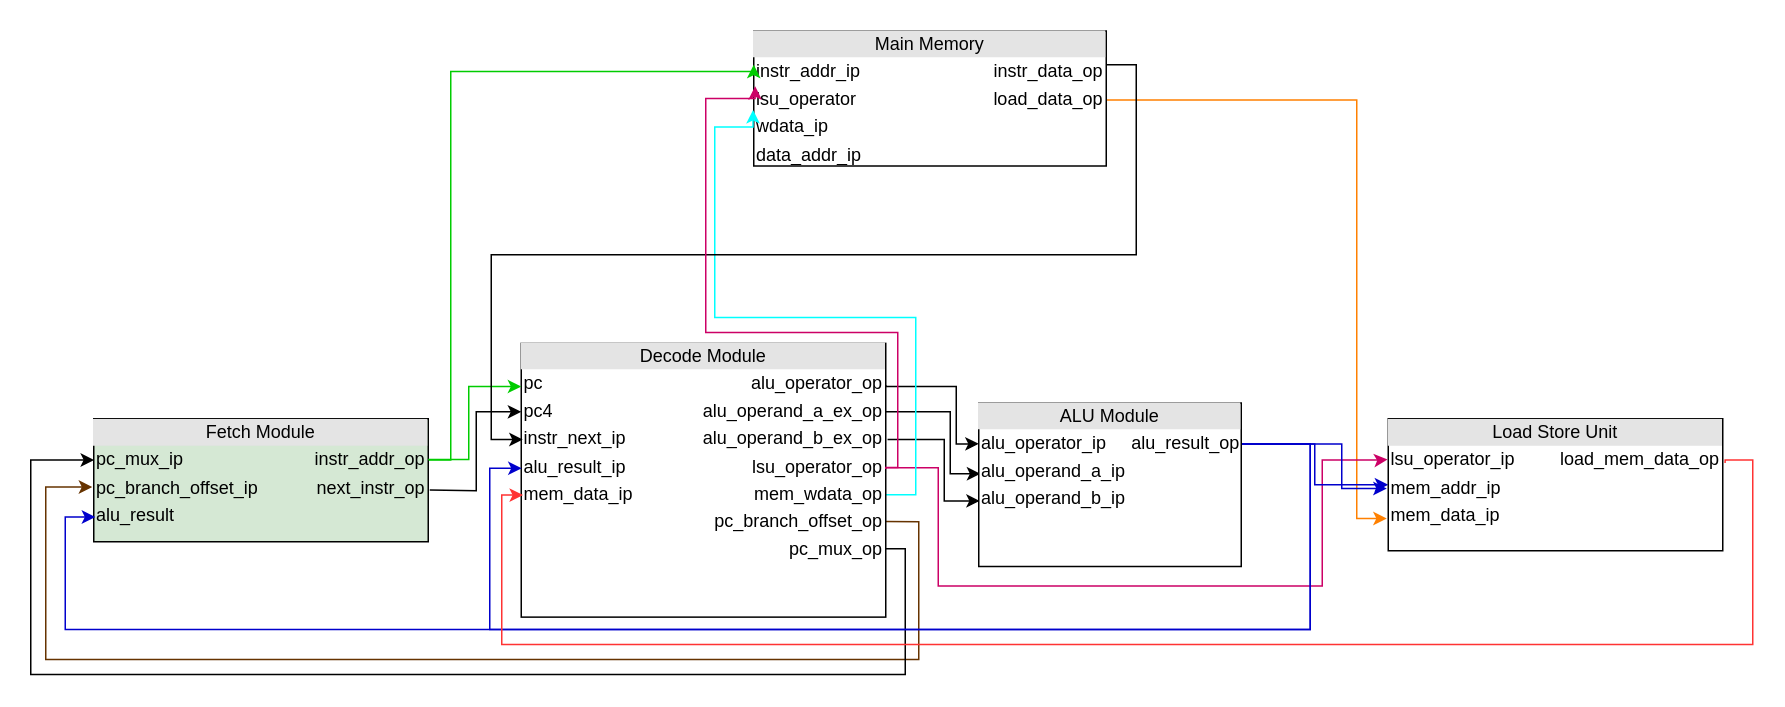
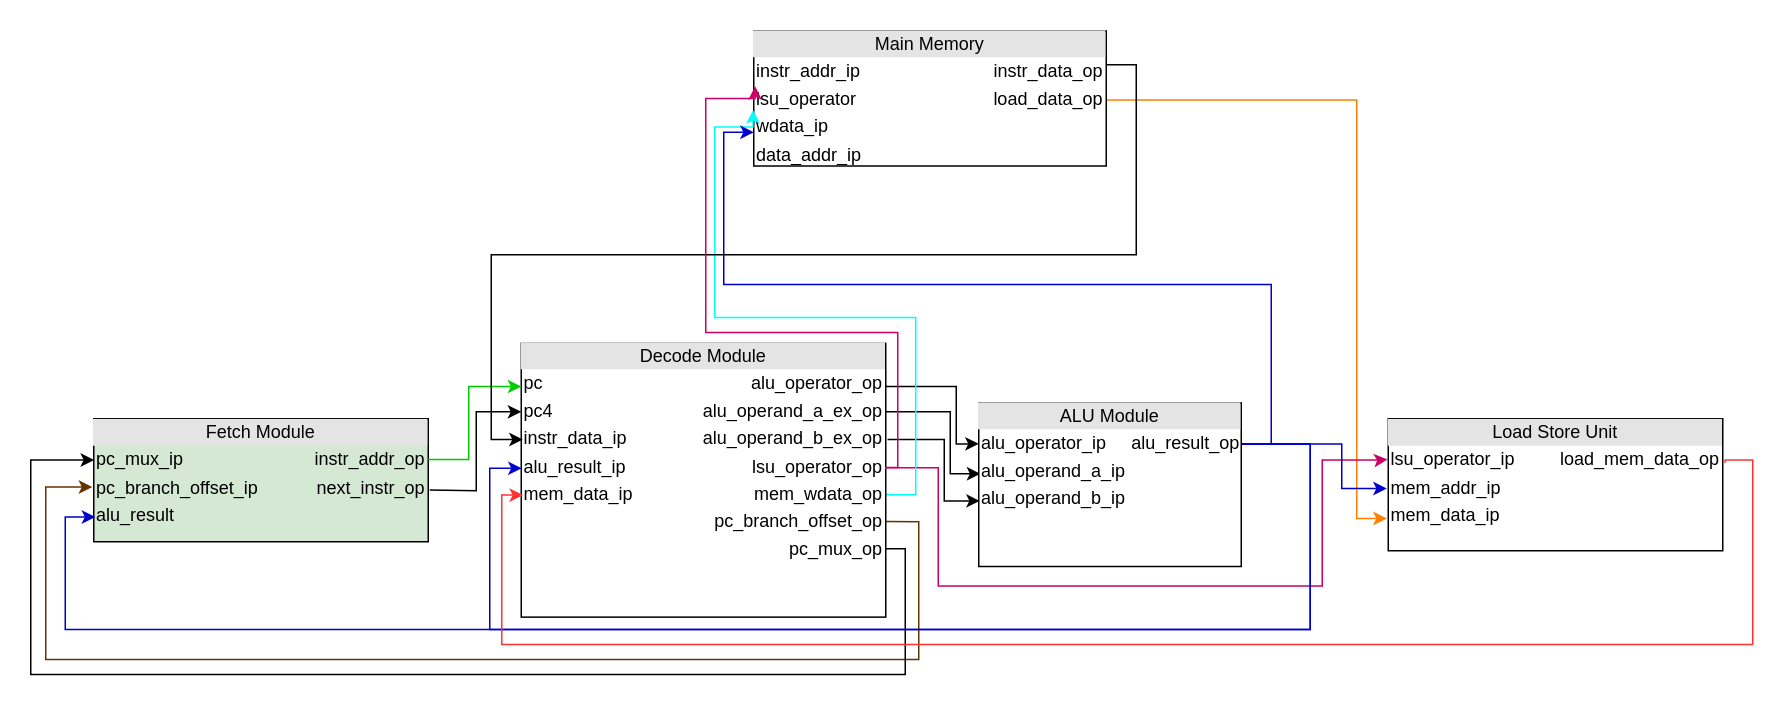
edge "Fetch Module pc_mux_ip instr_addr_op pc_branch_offset_ip next_instr_op alu_result" -> "Main Memory instr_addr_ip instr_data_op lsu_operator load_data_op wdata_ip data_addr_ip": removed
node "Decode Module pc alu_operator_op pc4 alu_operand_a_ex_op instr_next_ip alu_operand_b_ex_op alu_result_ip lsu_operator_op mem_data_ip mem_wdata_op pc_branch_offset_op pc_mux_op": label "Decode Module pc alu_operator_op pc4 alu_operand_a_ex_op instr_next_ip alu_operand_b_ex_op alu_result_ip lsu_operator_op mem_data_ip mem_wdata_op pc_branch_offset_op pc_mux_op" -> "Decode Module pc alu_operator_op pc4 alu_operand_a_ex_op instr_data_ip alu_operand_b_ex_op alu_result_ip lsu_operator_op mem_data_ip mem_wdata_op pc_branch_offset_op pc_mux_op"
edge "ALU Module alu_operator_ip alu_result_op alu_operand_a_ip alu_operand_b_ip" -> "Load Store Unit lsu_operator_ip load_mem_data_op mem_addr_ip mem_data_ip": now "ALU Module alu_operator_ip alu_result_op alu_operand_a_ip alu_operand_b_ip" -> "Main Memory instr_addr_ip instr_data_op lsu_operator load_data_op wdata_ip data_addr_ip"
